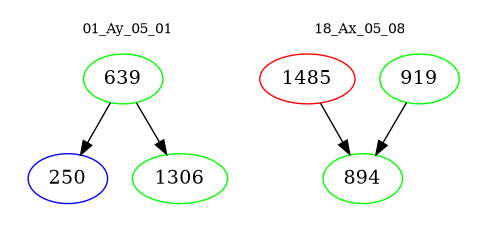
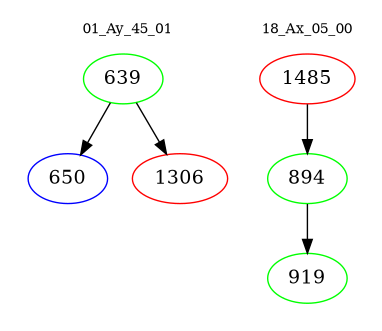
cluster "01_Ay_05_01": label "01_Ay_05_01" -> "01_Ay_45_01"
cluster "18_Ax_05_08": label "18_Ax_05_08" -> "18_Ax_05_00"
edge "919" -> "894": reversed
node "250": label "250" -> "650"
node "1306": color green -> red
